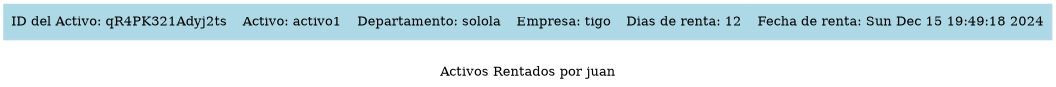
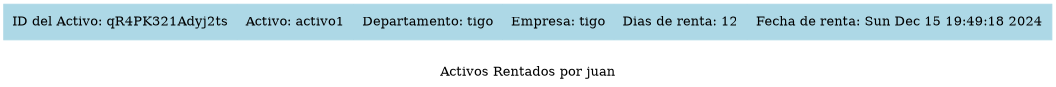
node "ID del Activo: qR4PK321Adyj2ts": text "Departamento: solola" -> "Departamento: tigo"
